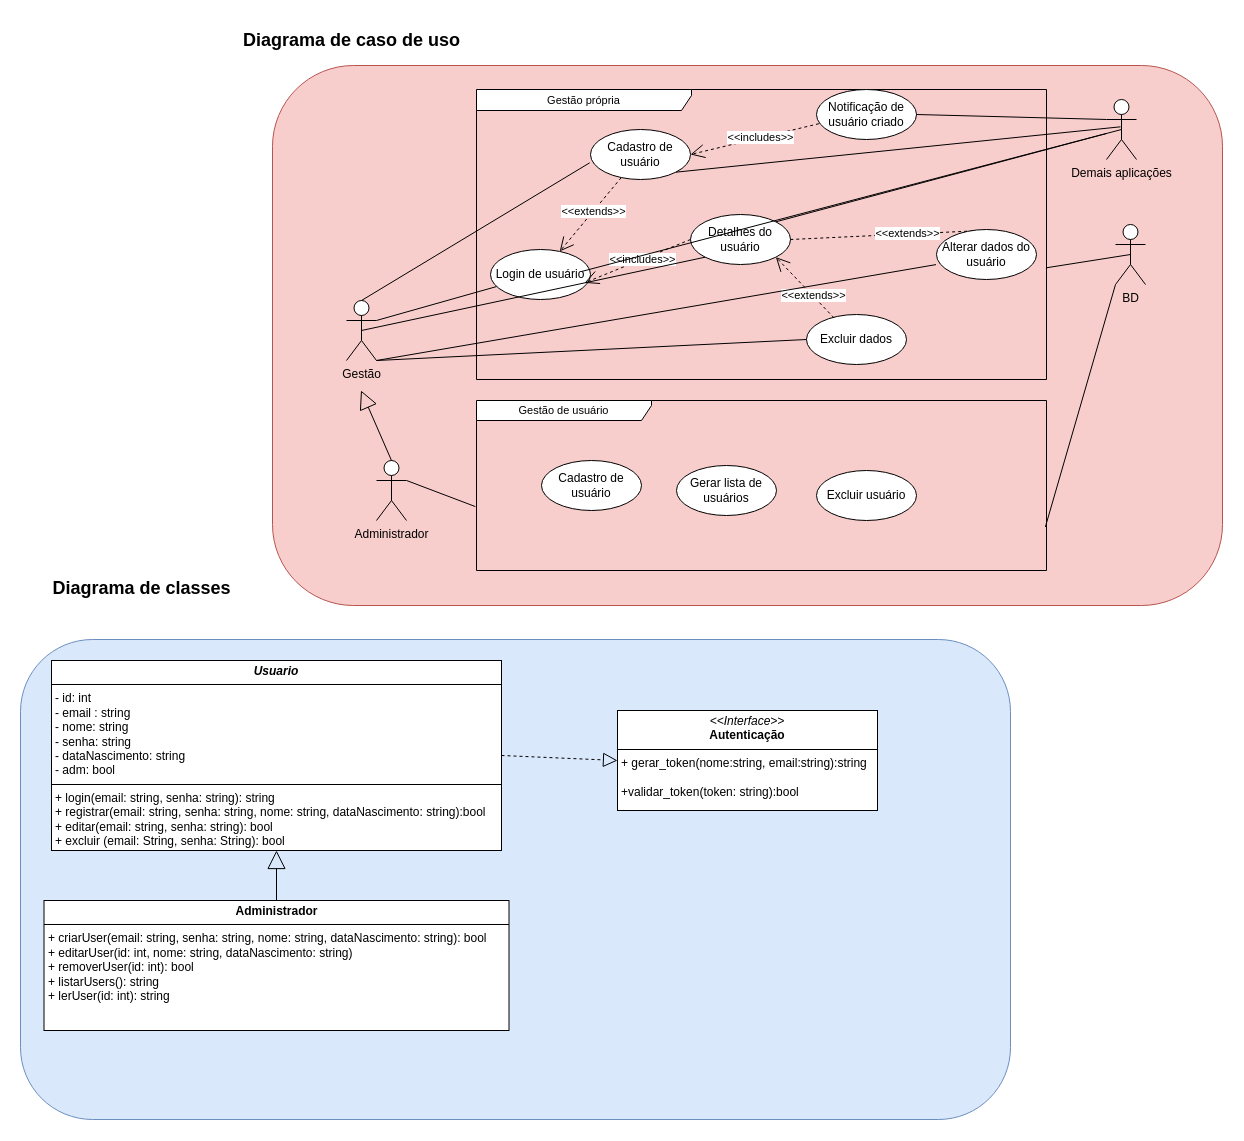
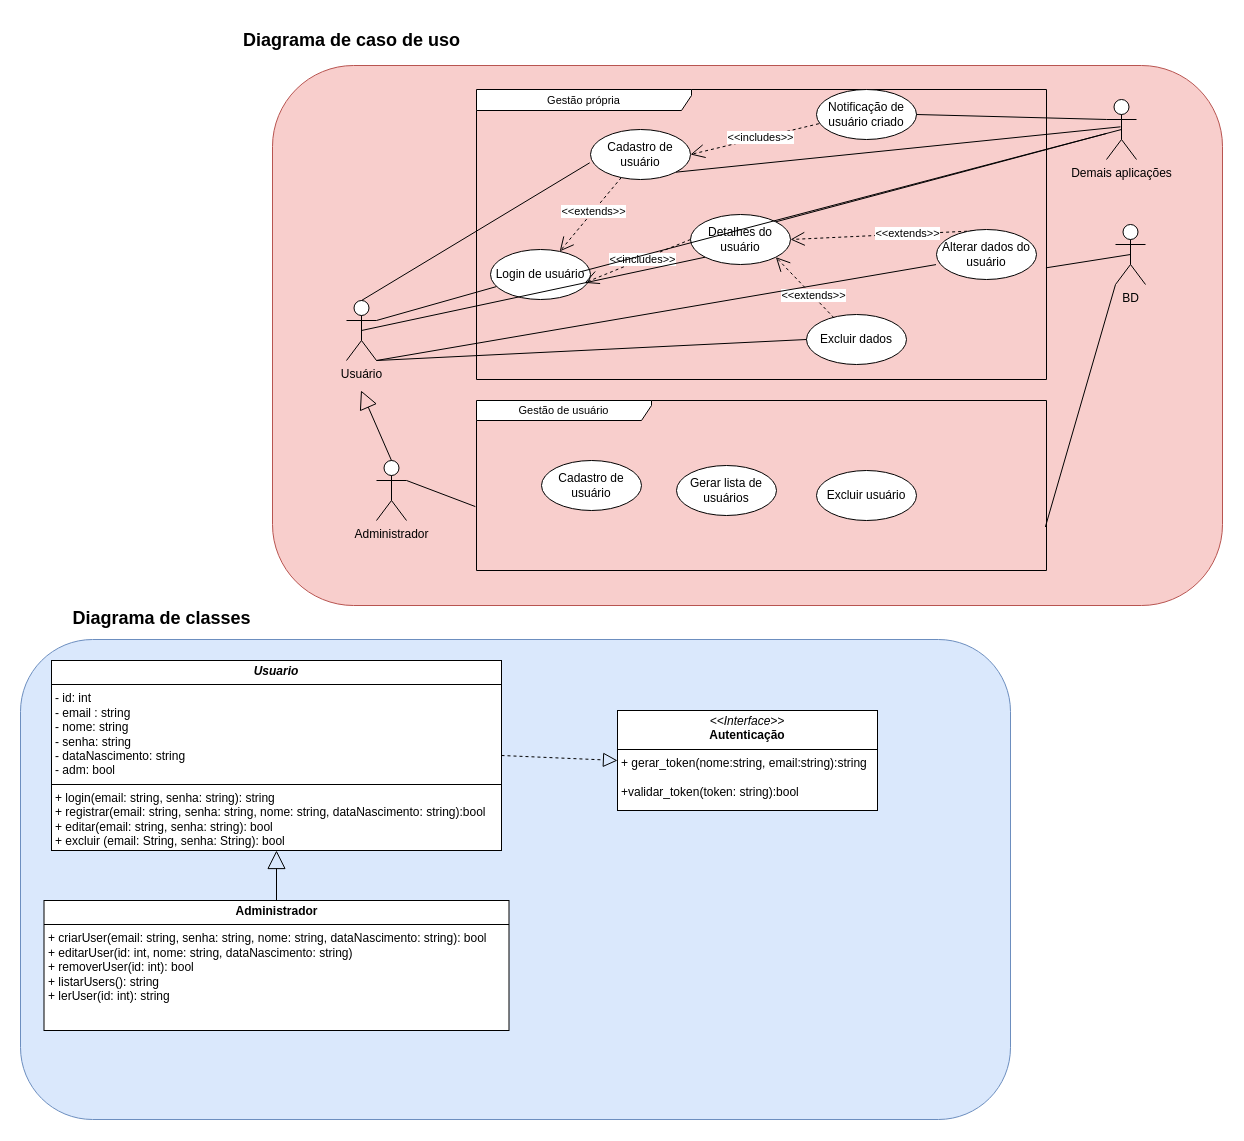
edge "Detalhes do usuário" -- "Alterar dados do usuário": arrowhead none -> open
node "Gestão": label "Gestão" -> "Usuário"
node "Diagrama de classes": moved (142, 589) -> (162, 619)
